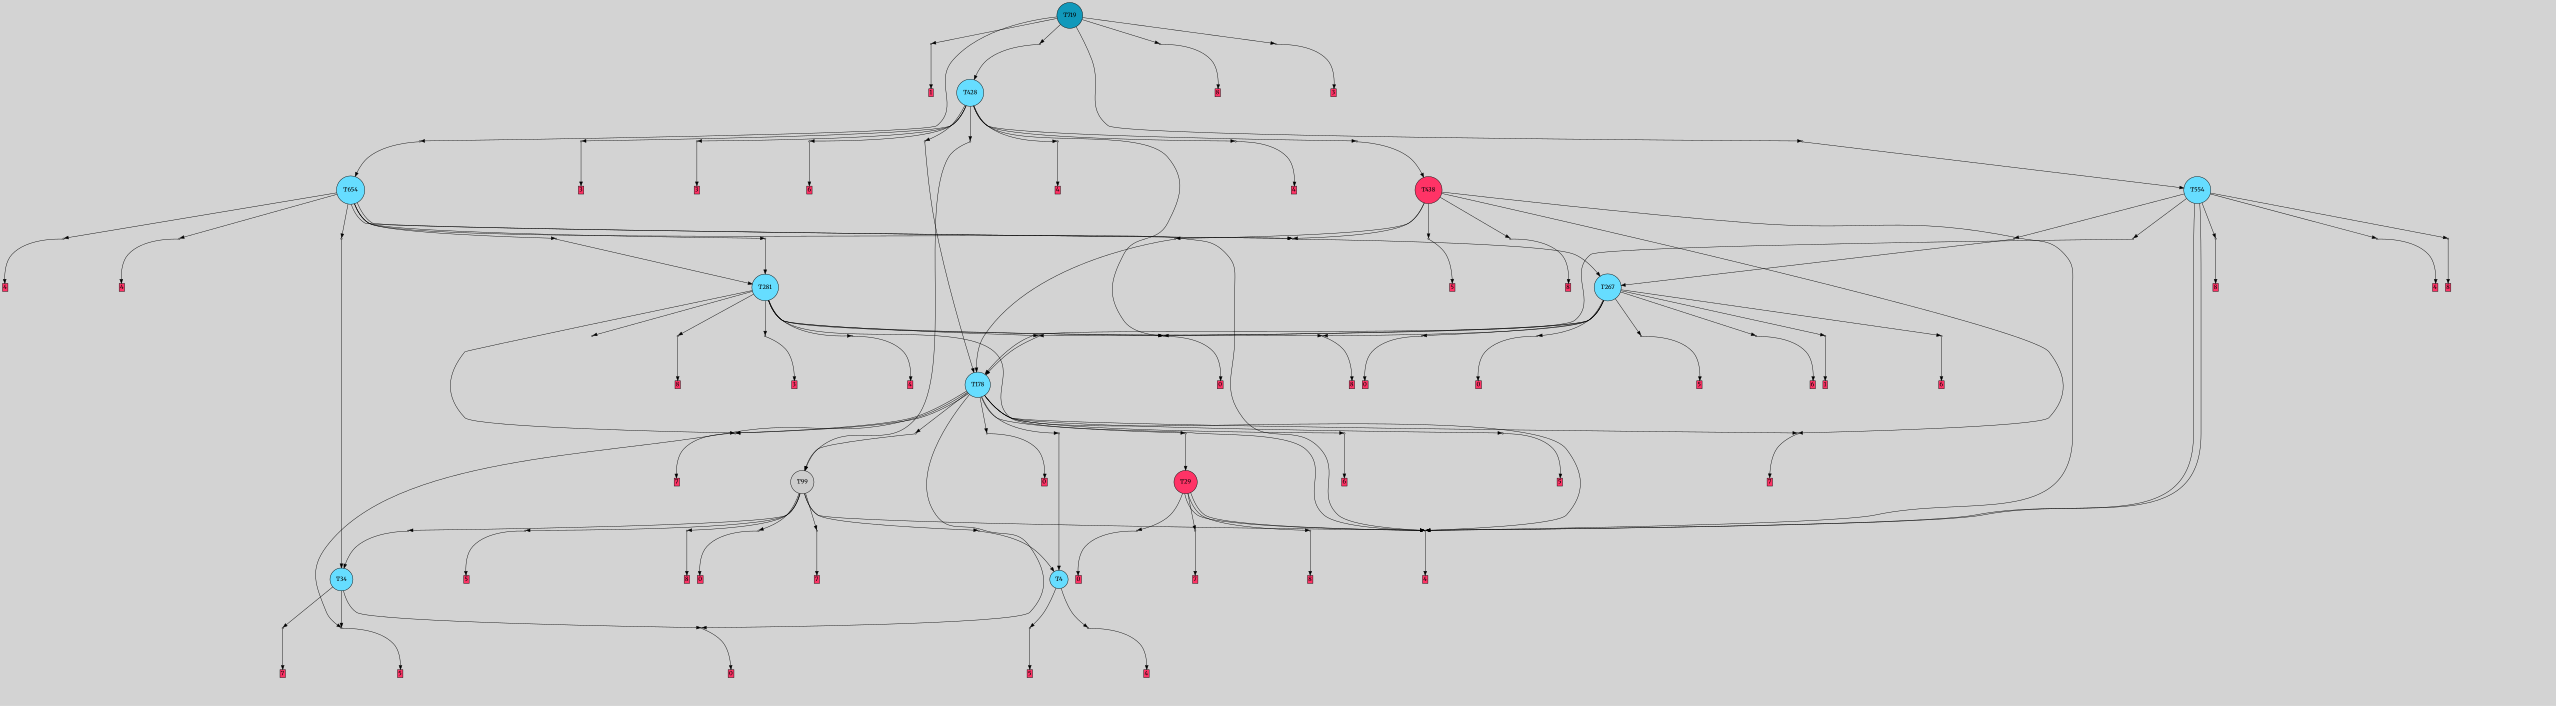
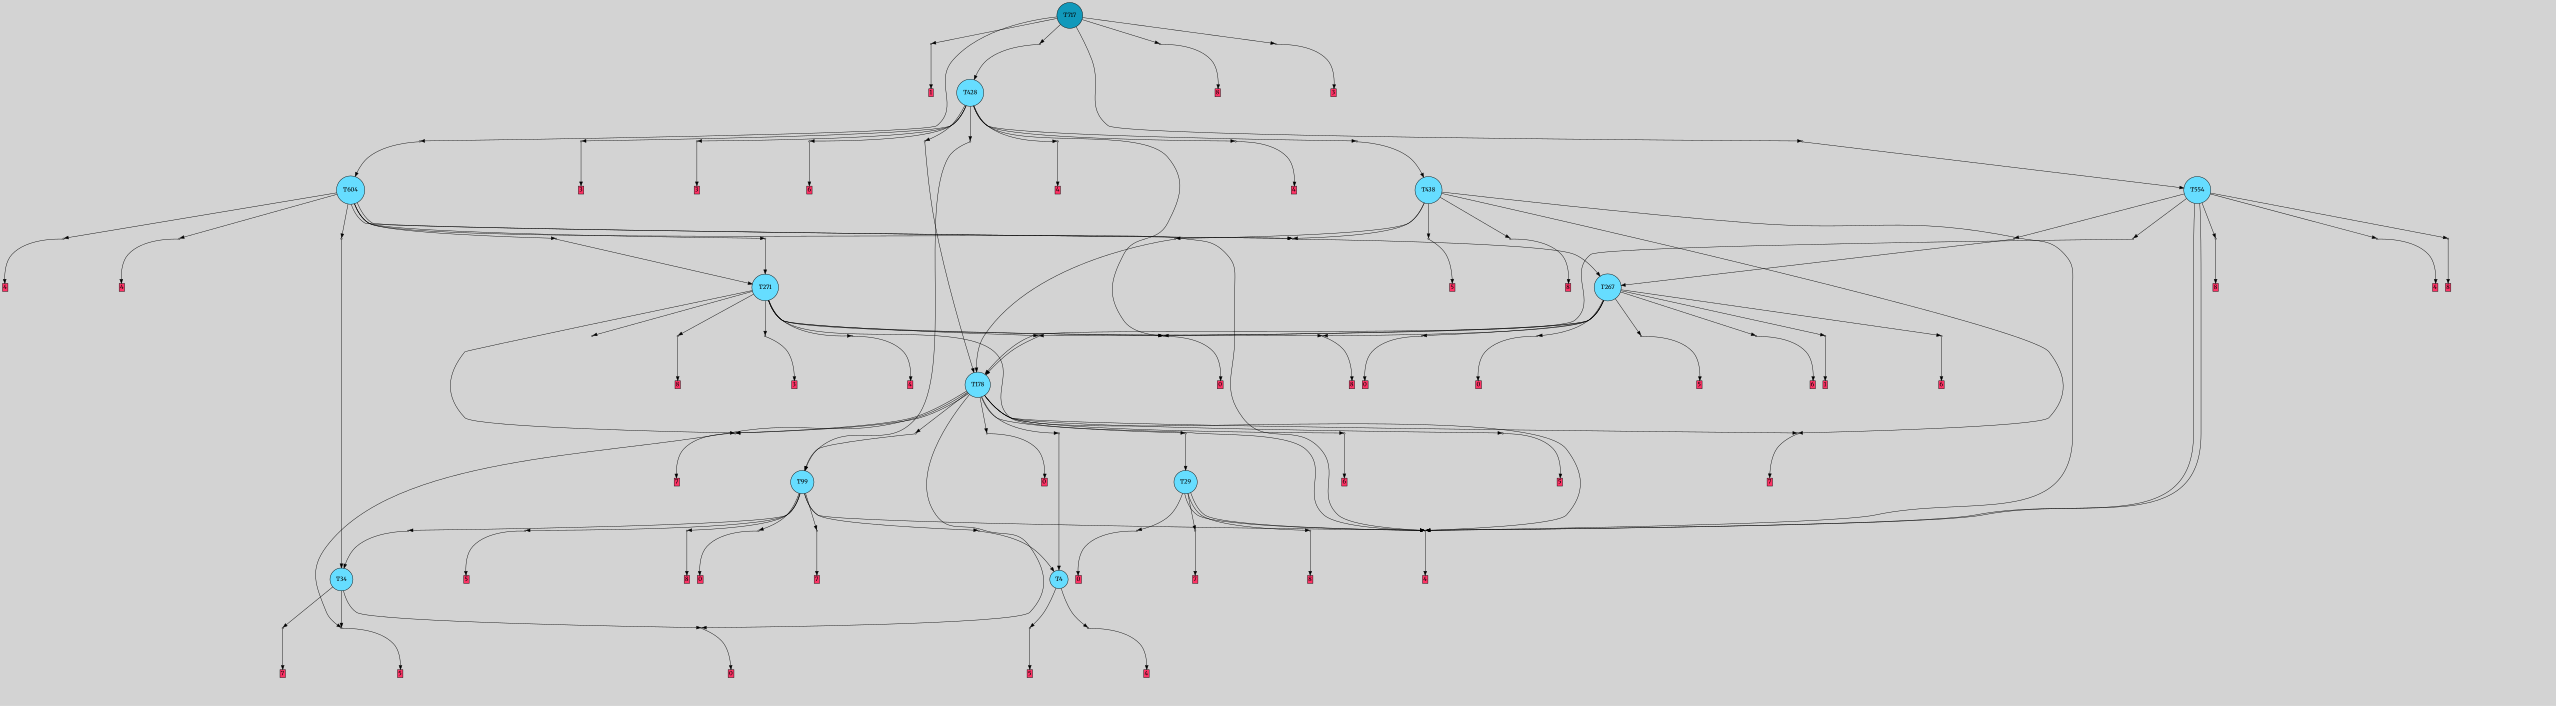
node "T719": label "T719" -> "T717"
node "T654": label "T654" -> "T604"
node "T438": fillcolor #ff3366 -> #66ddff
node "T281": label "T281" -> "T271"
node "T99": fillcolor #cccccc -> #66ddff
node "T29": fillcolor #ff3366 -> #66ddff
